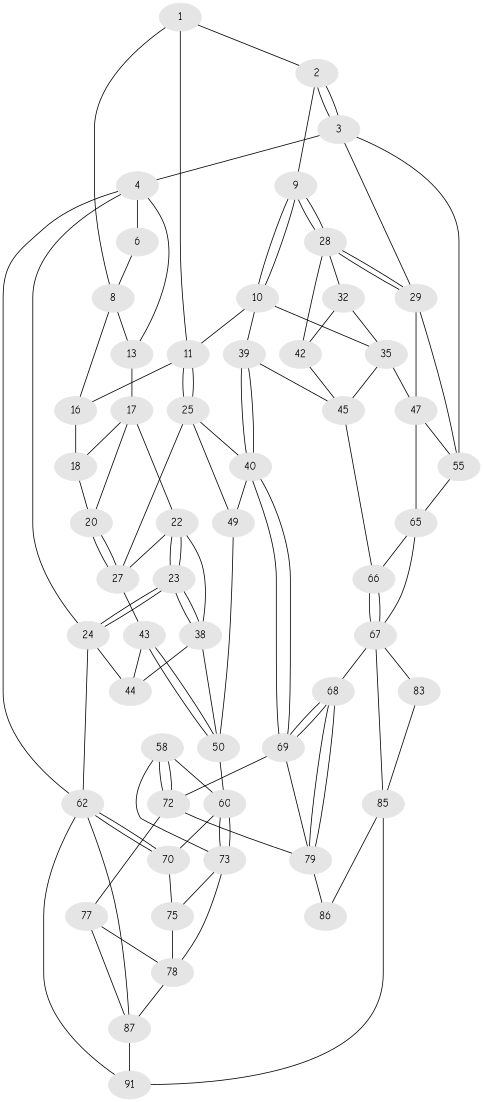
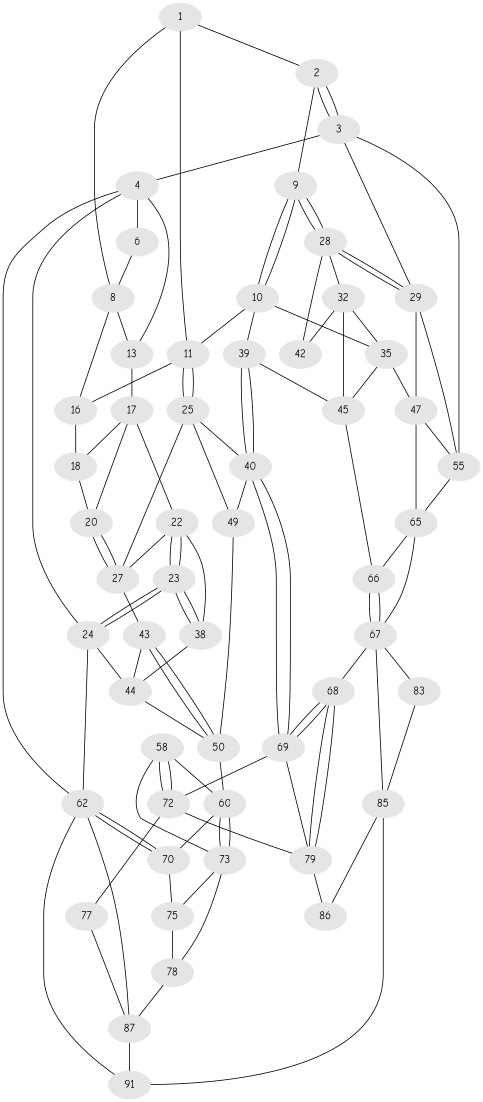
edge "42" -- "45": now "32" -- "45"
edge "38" -- "50": now "44" -- "50"
edge "77" -- "78": removed
